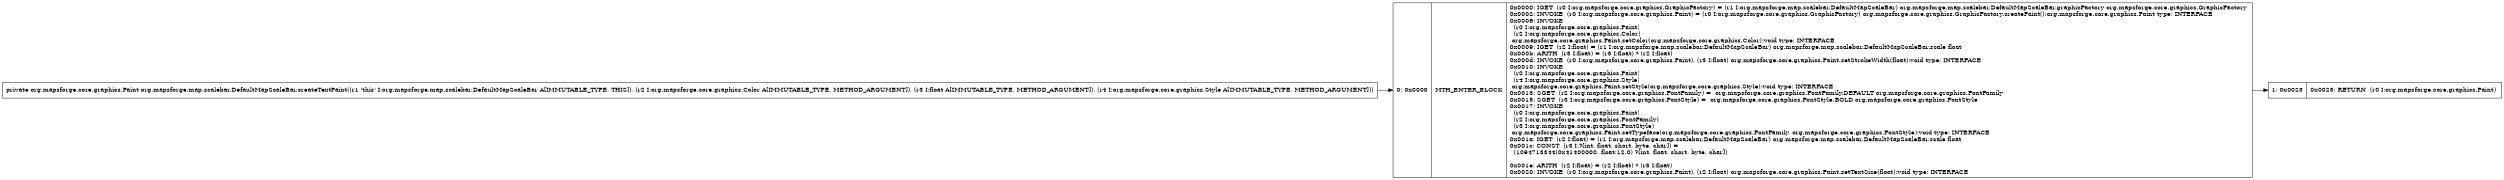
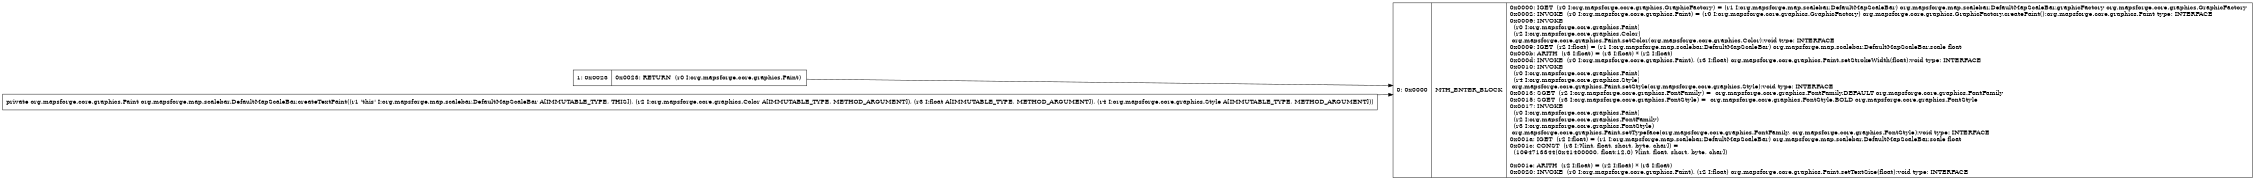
edge "0: 0x0000" -> "1: 0x0023": reversed
